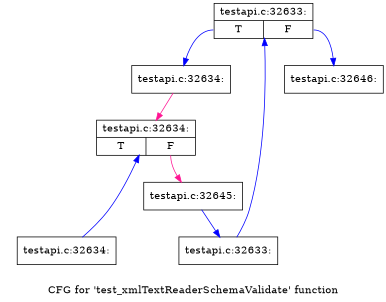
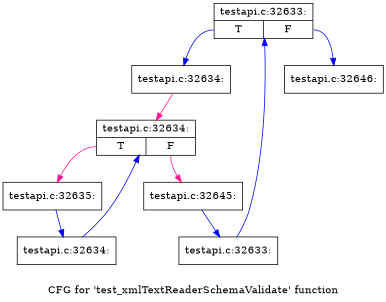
node "testapi.c:32635:": added
